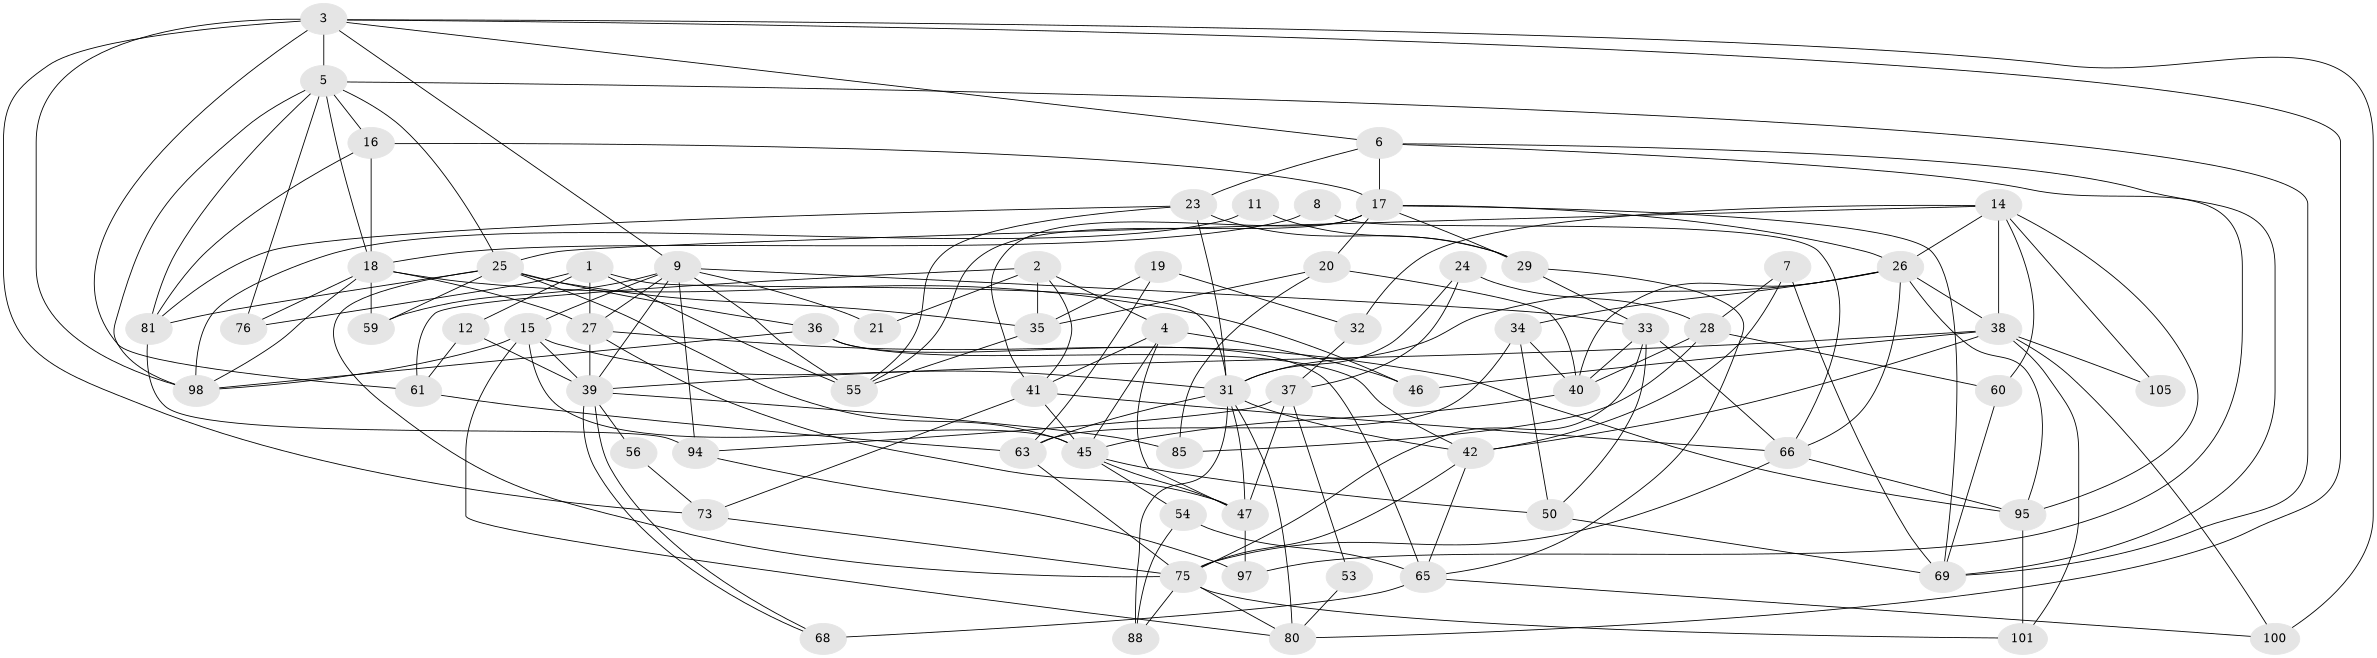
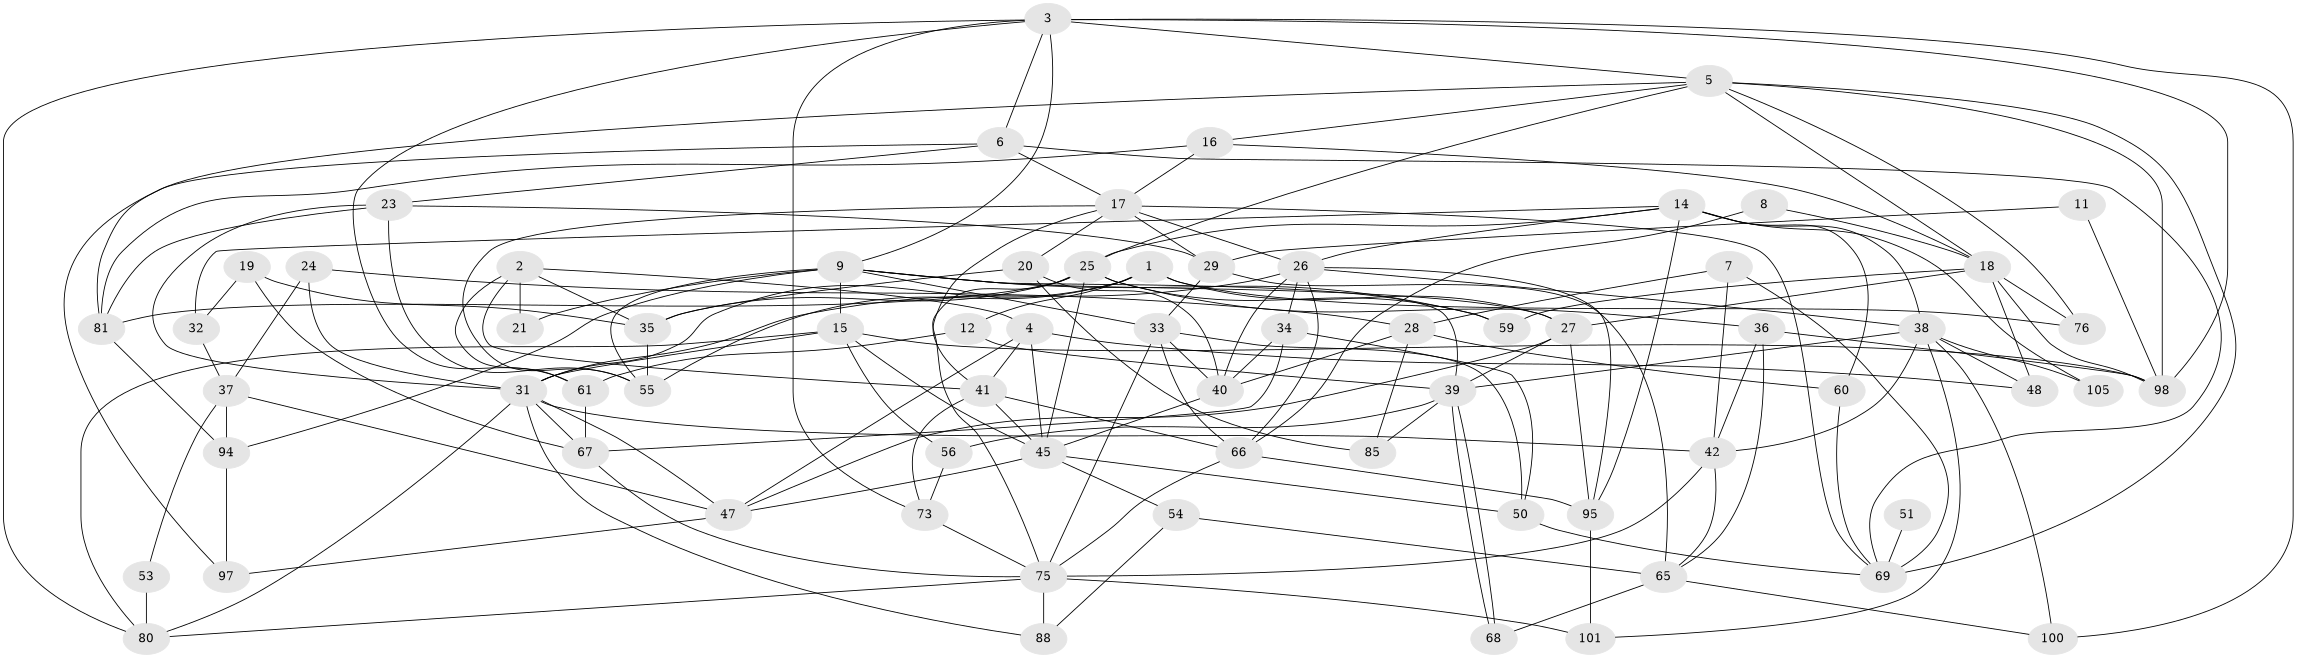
edge "15" -- "39": now "15" -- "56"
node "46": label "46" -> "48"
node "63": label "63" -> "67"
node "51": added
